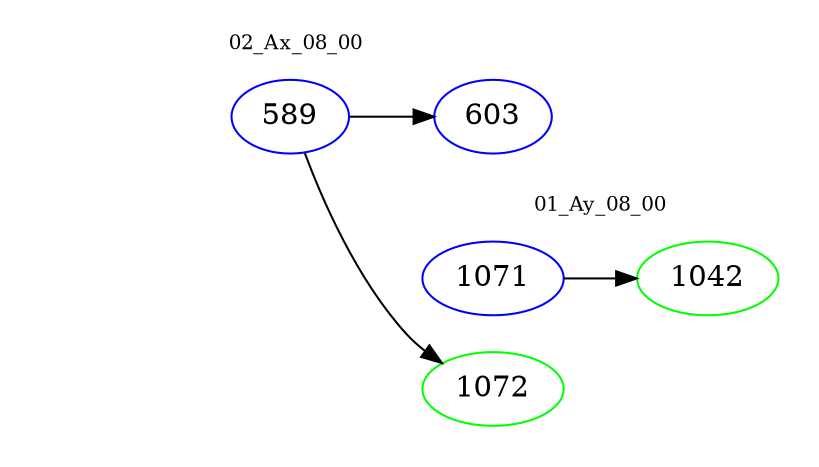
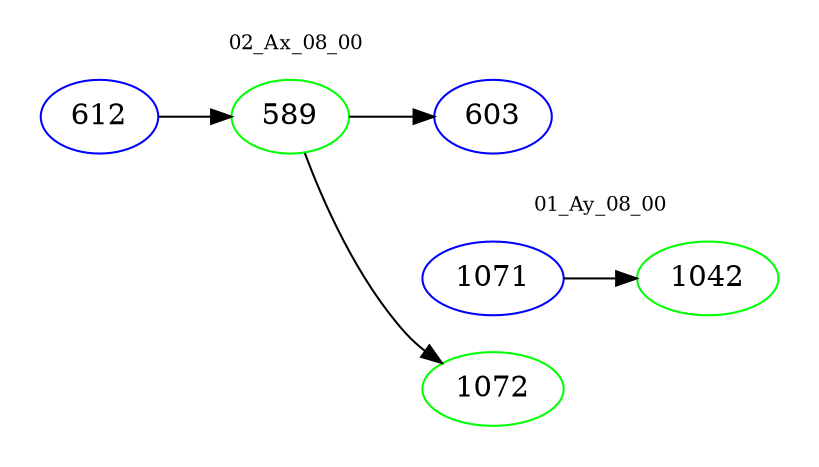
node "612": added
node "589": color blue -> green
